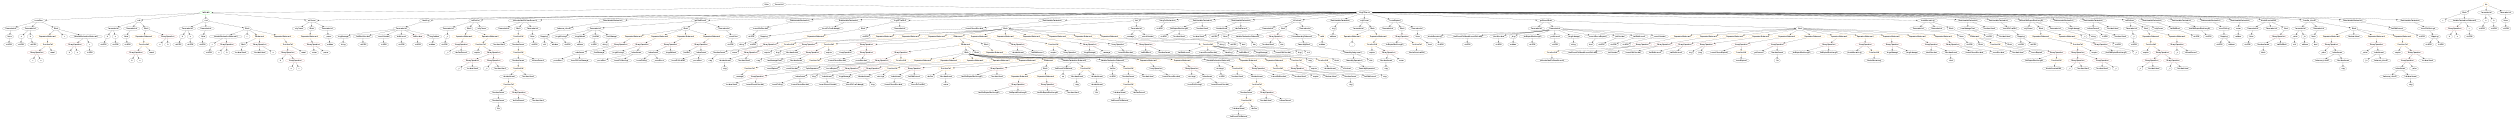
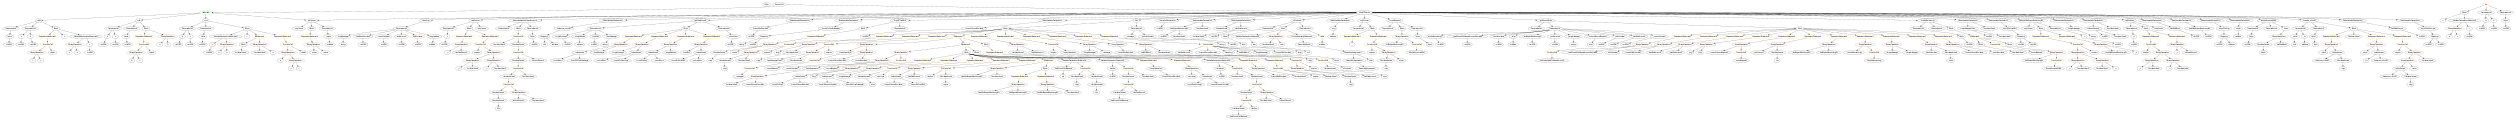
node "roundNum": label "roundNum" -> "add"
